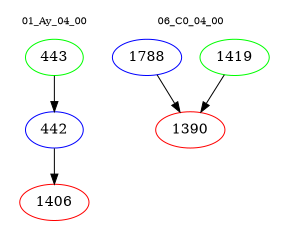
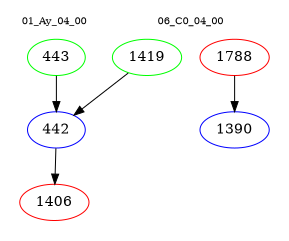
node "1788": color blue -> red
edge "1419" -> "1390": now "1419" -> "442"
node "1390": color red -> blue
